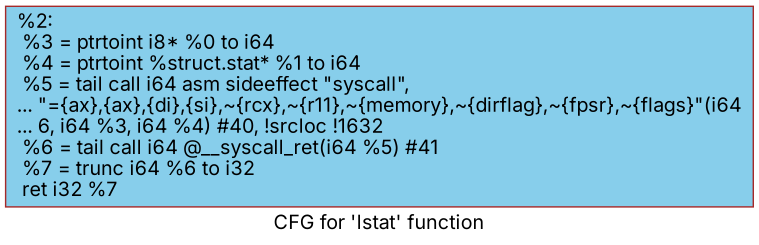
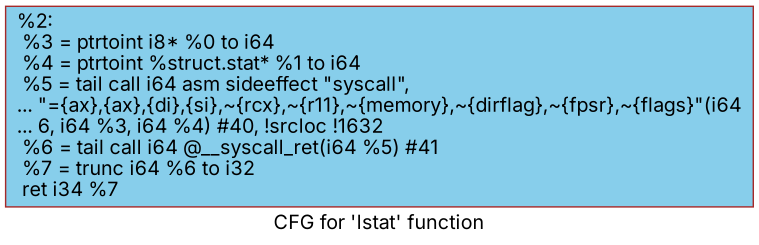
node "%2:": text "ret i32 %7" -> "ret i34 %7"
